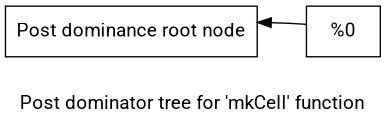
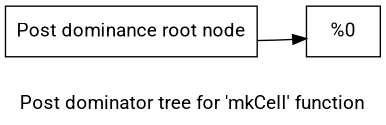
edge "%0" -> "Post dominance root node": reversed
